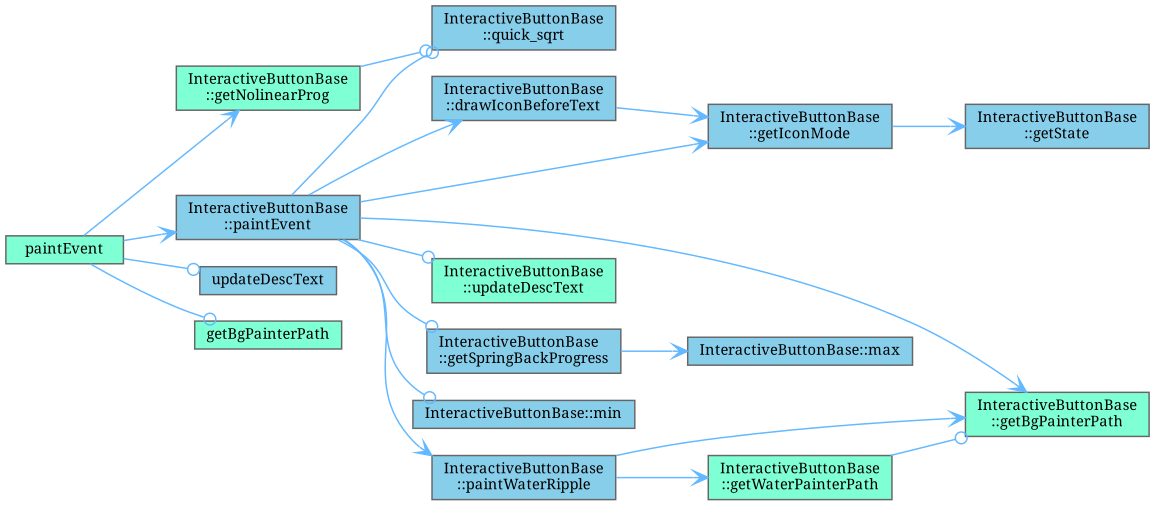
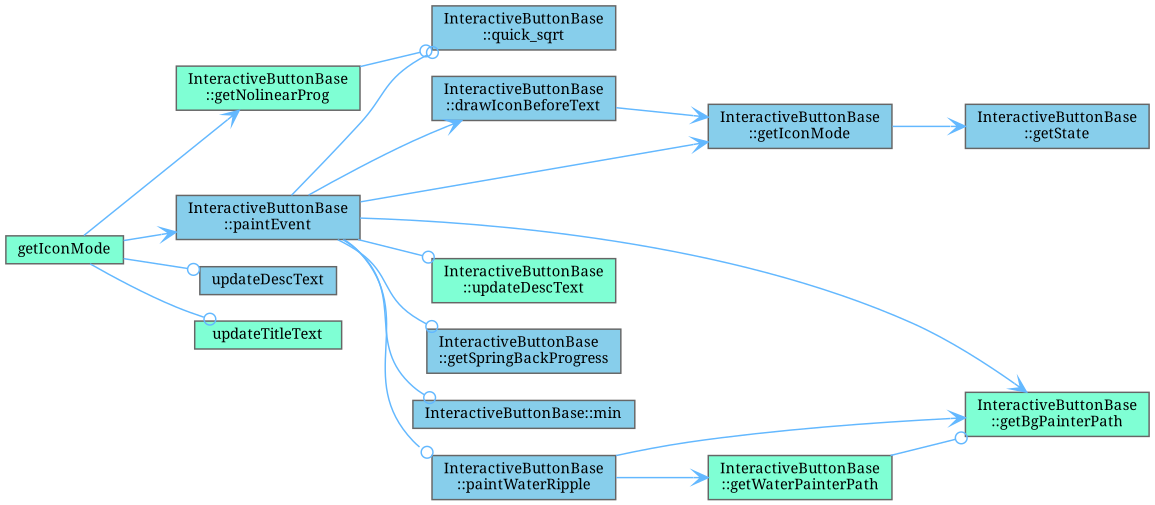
node "paintEvent": label "paintEvent" -> "getIconMode"
node "getBgPainterPath": label "getBgPainterPath" -> "updateTitleText"
node "InteractiveButtonBase::max": removed
edge "InteractiveButtonBase ::paintEvent" -> "InteractiveButtonBase ::paintWaterRipple": arrowhead vee -> odot
